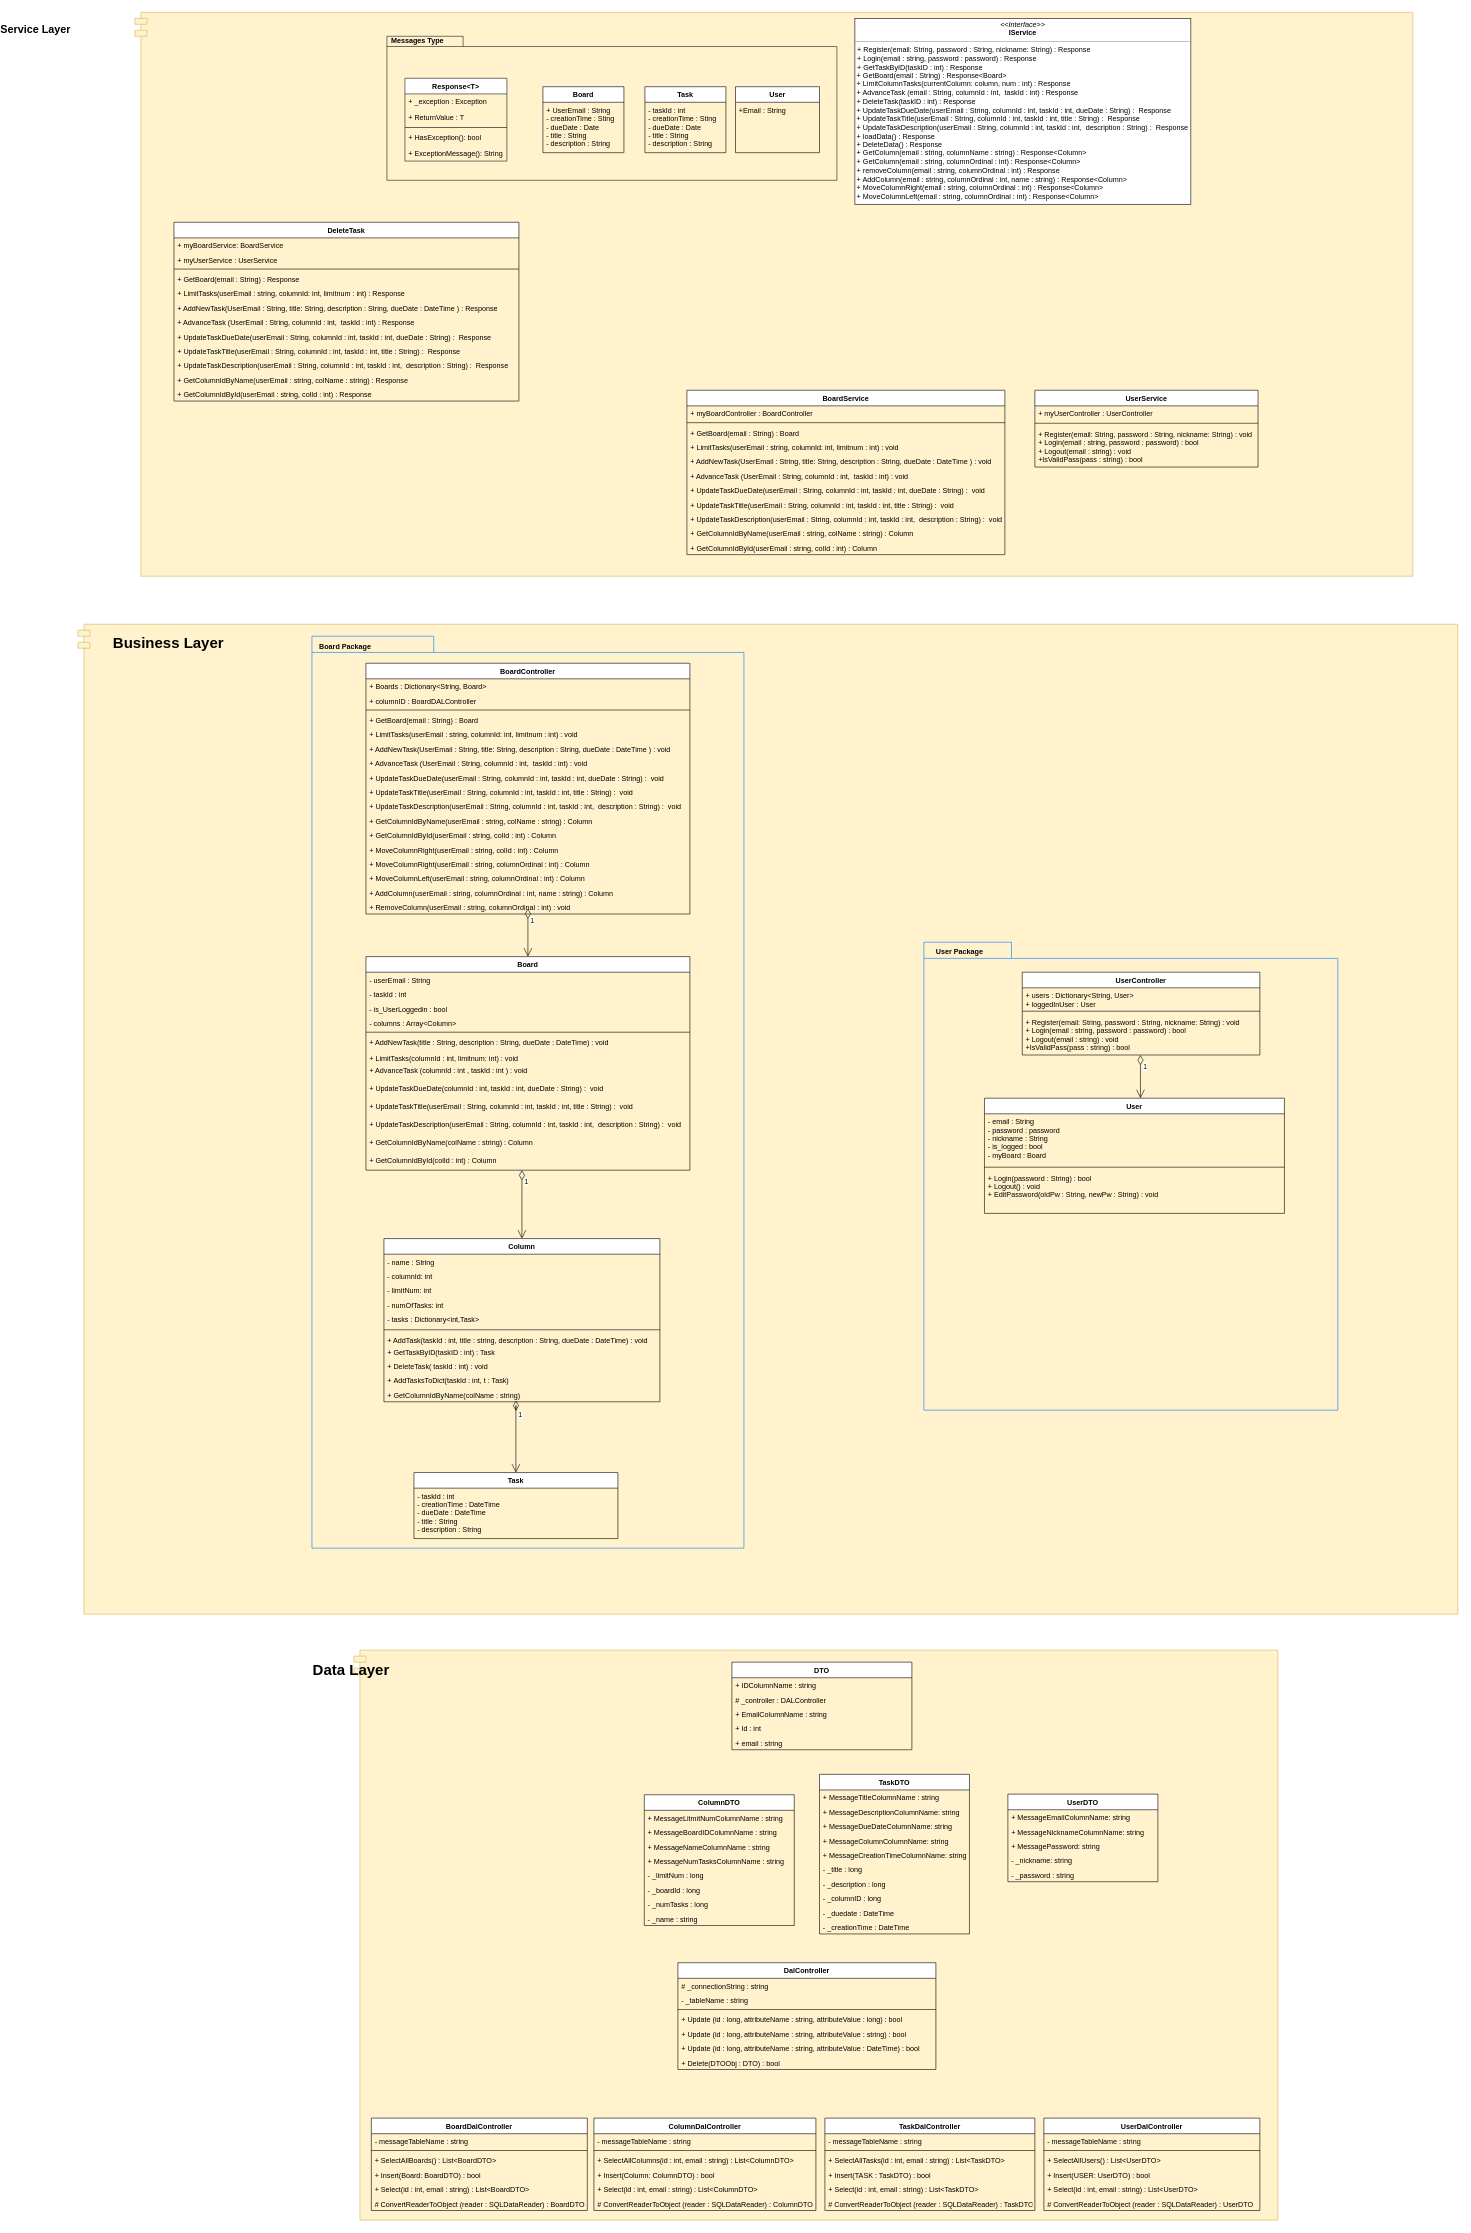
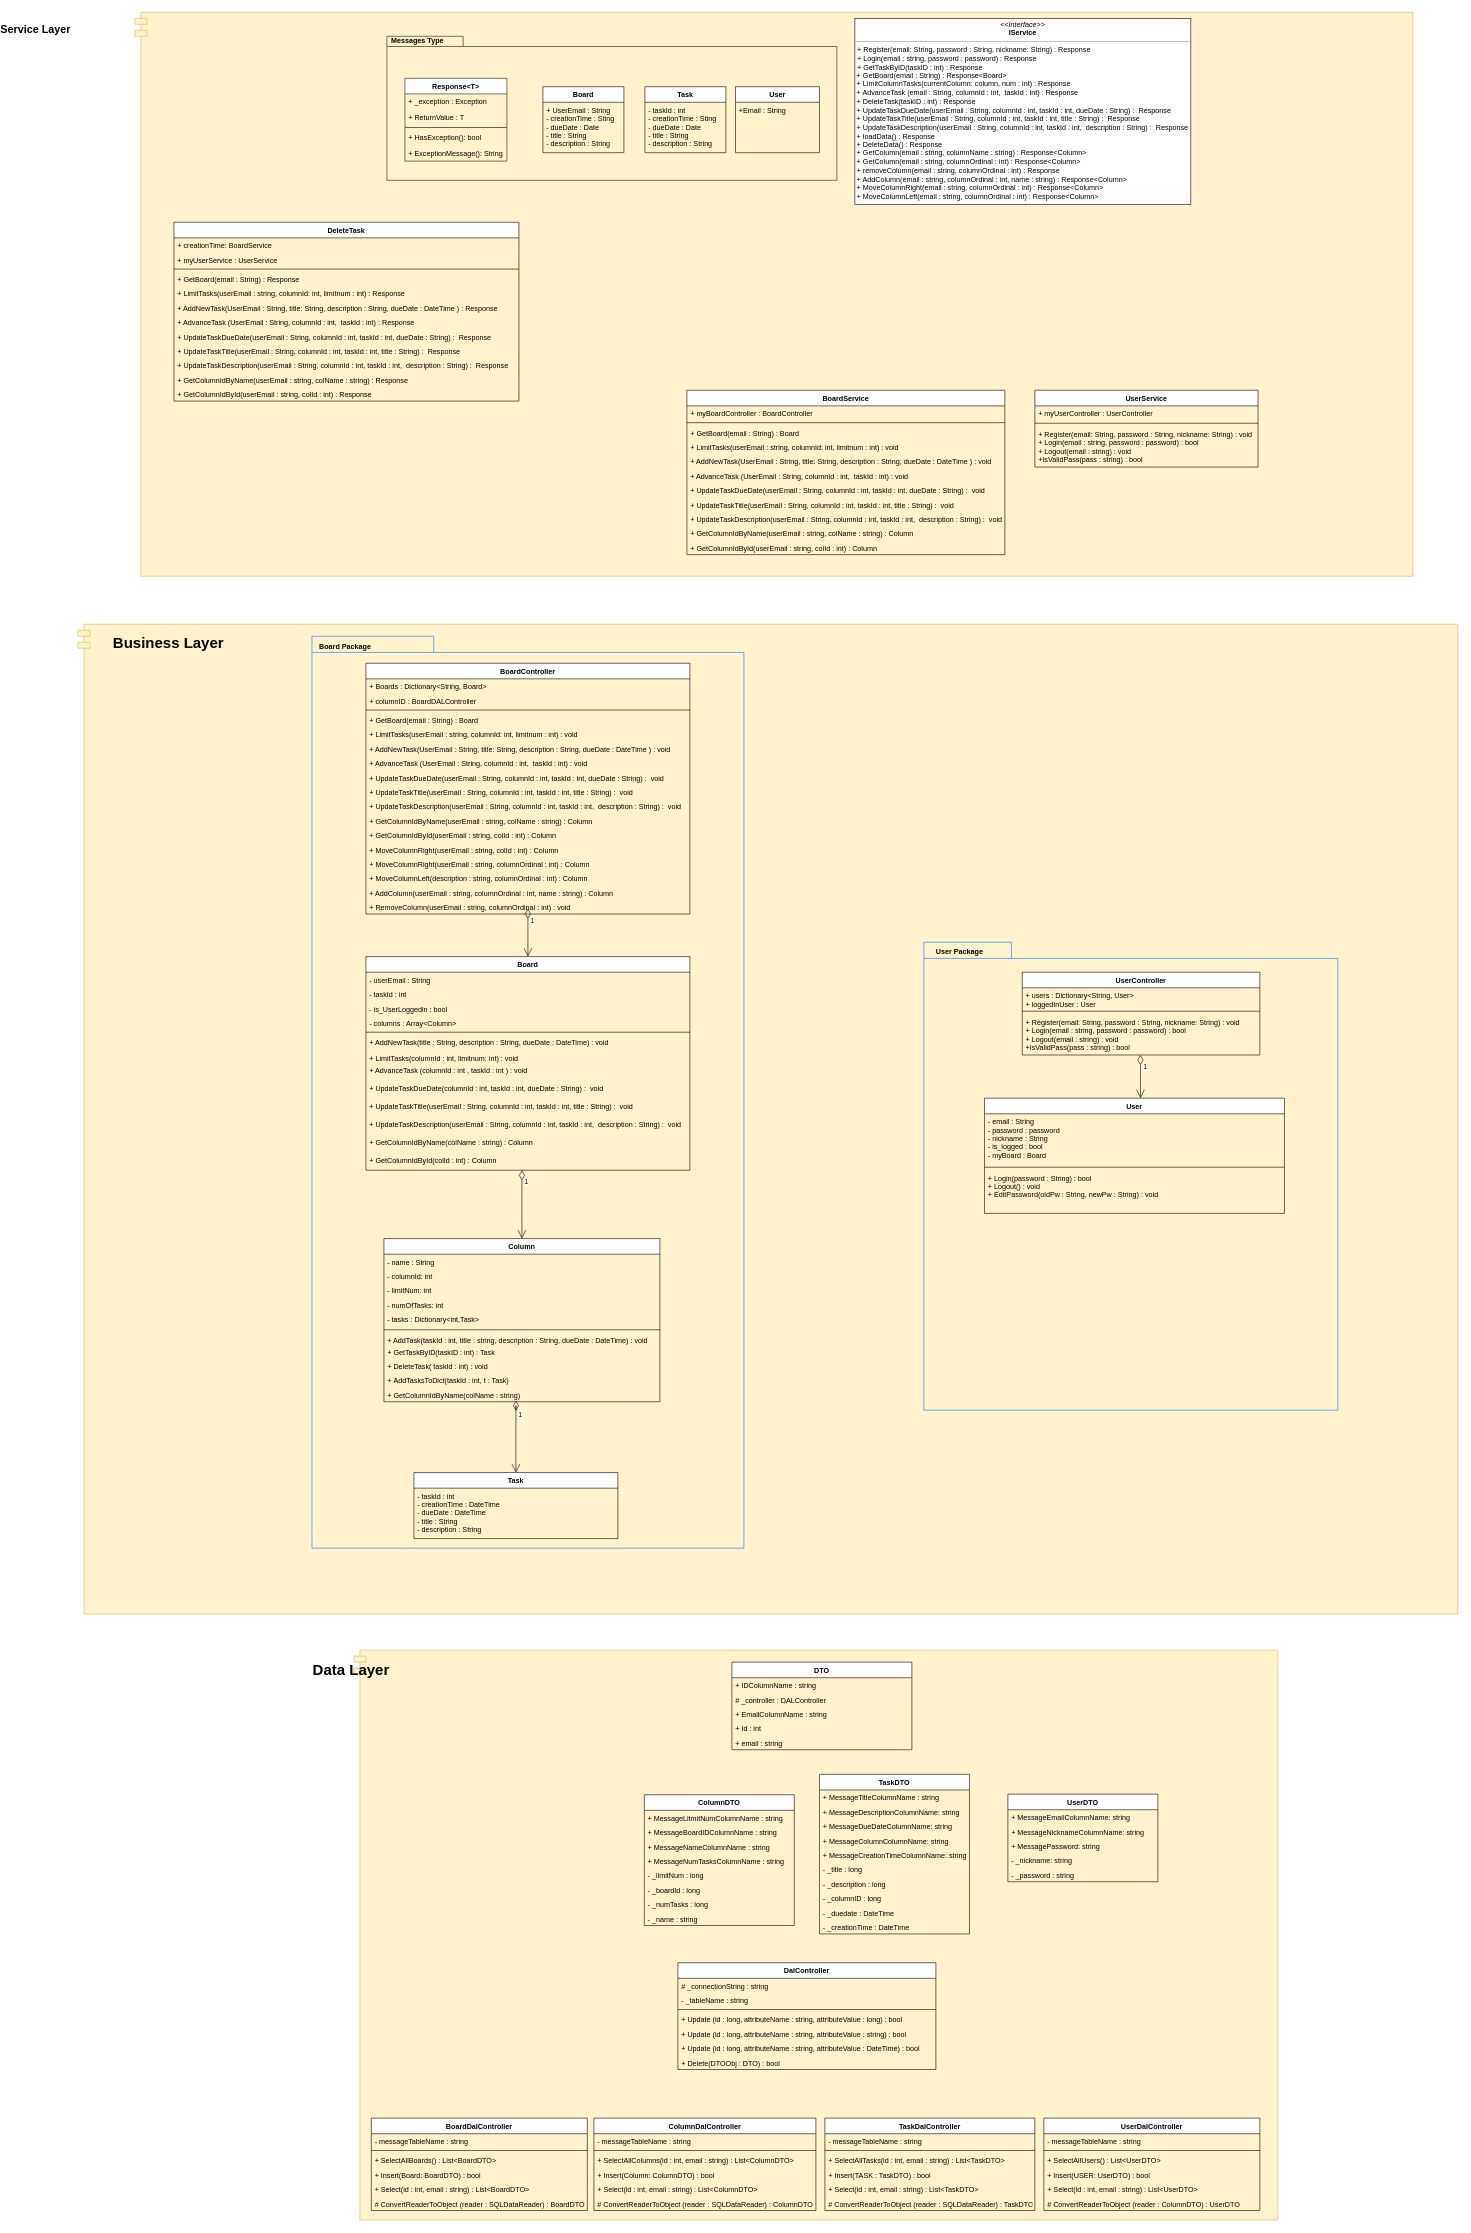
node "+ myBoardService: BoardService": label "+ myBoardService: BoardService" -> "+ creationTime: BoardService"
node "+ MoveColumnLeft(userEmail : string, columnOrdinal : int) : Column": label "+ MoveColumnLeft(userEmail : string, columnOrdinal : int) : Column" -> "+ MoveColumnLeft(description : string, columnOrdinal : int) : Column"
node "# ConvertReaderToObject (reader : SQLDataReader) : UserDTO": label "# ConvertReaderToObject (reader : SQLDataReader) : UserDTO" -> "# ConvertReaderToObject (reader : ColumnDTO) : UserDTO"
